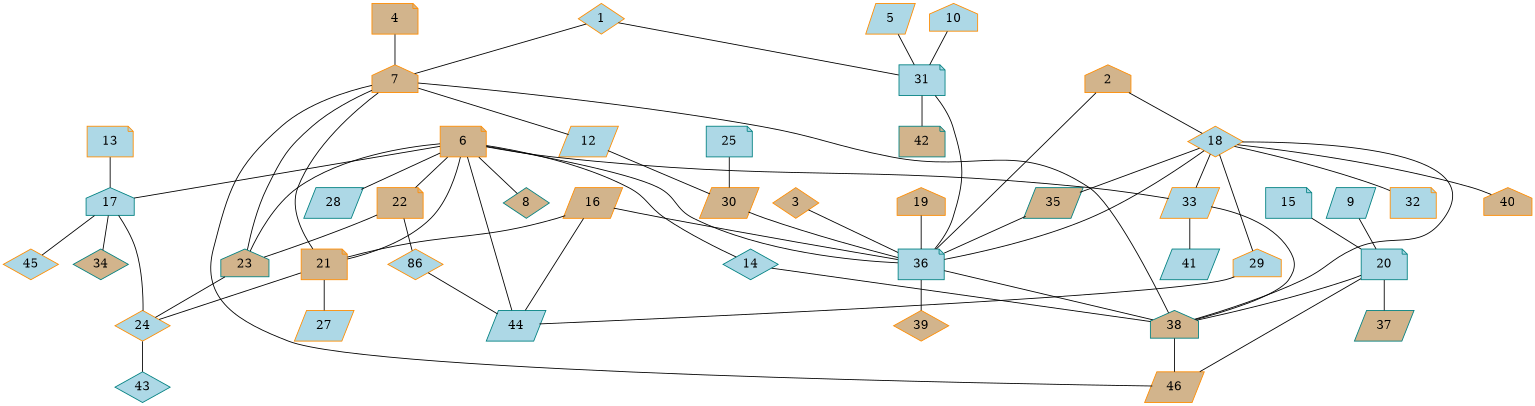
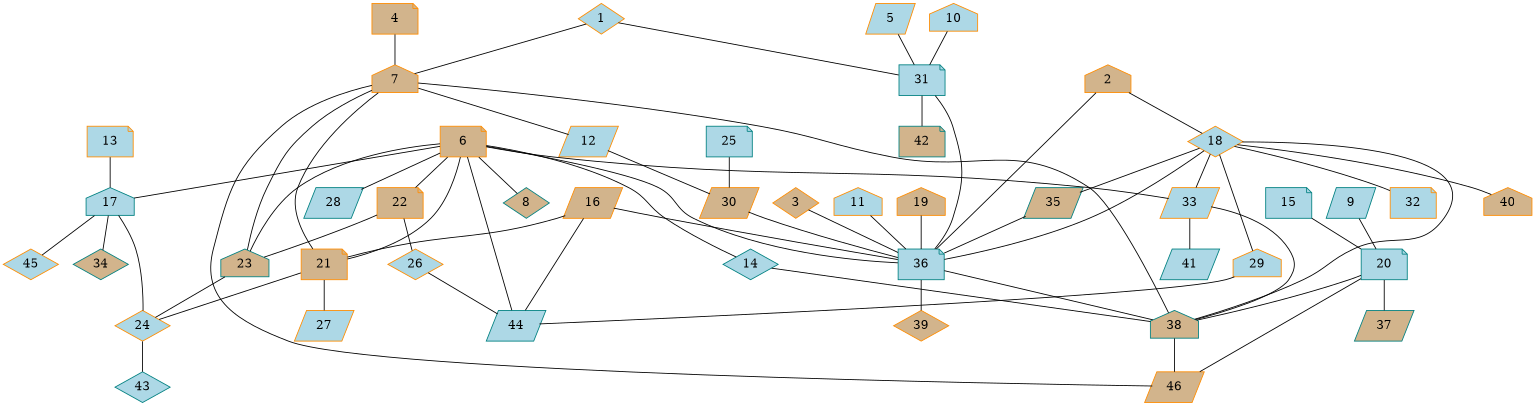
node "11": added
node "86": label "86" -> "26"
